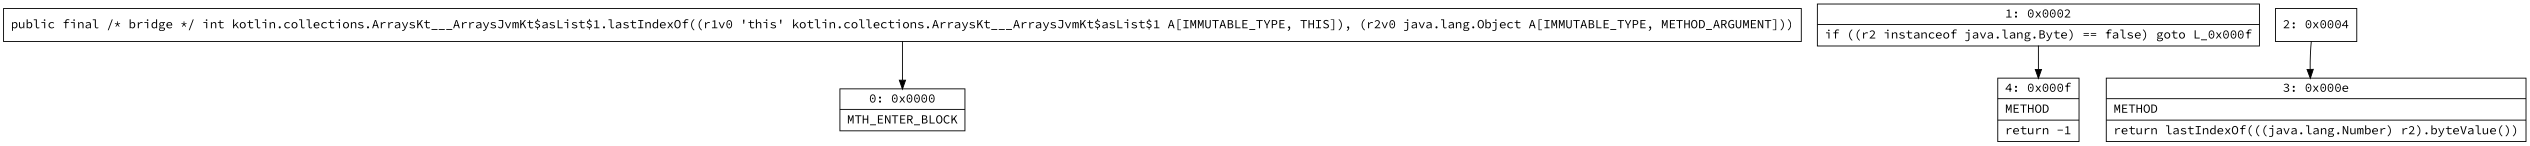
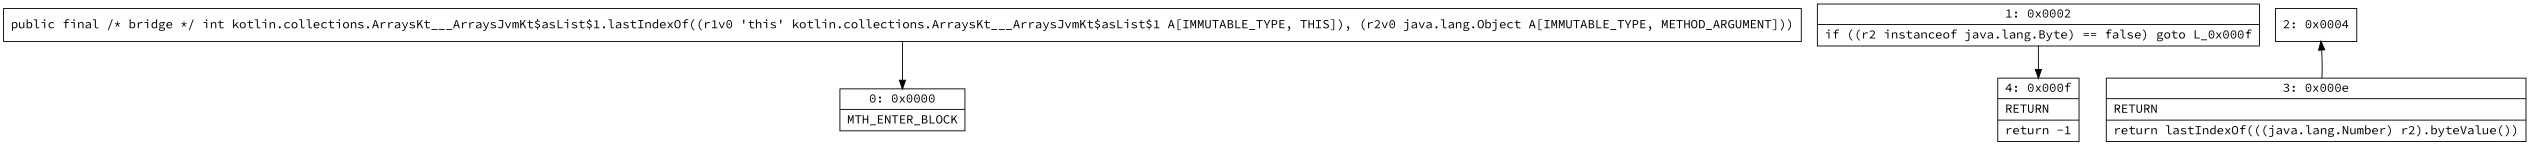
edge "2: 0x0004" -> "3: 0x000e": reversed
node "4: 0x000f": text "METHOD" -> "RETURN"
node "3: 0x000e": text "METHOD" -> "RETURN"
